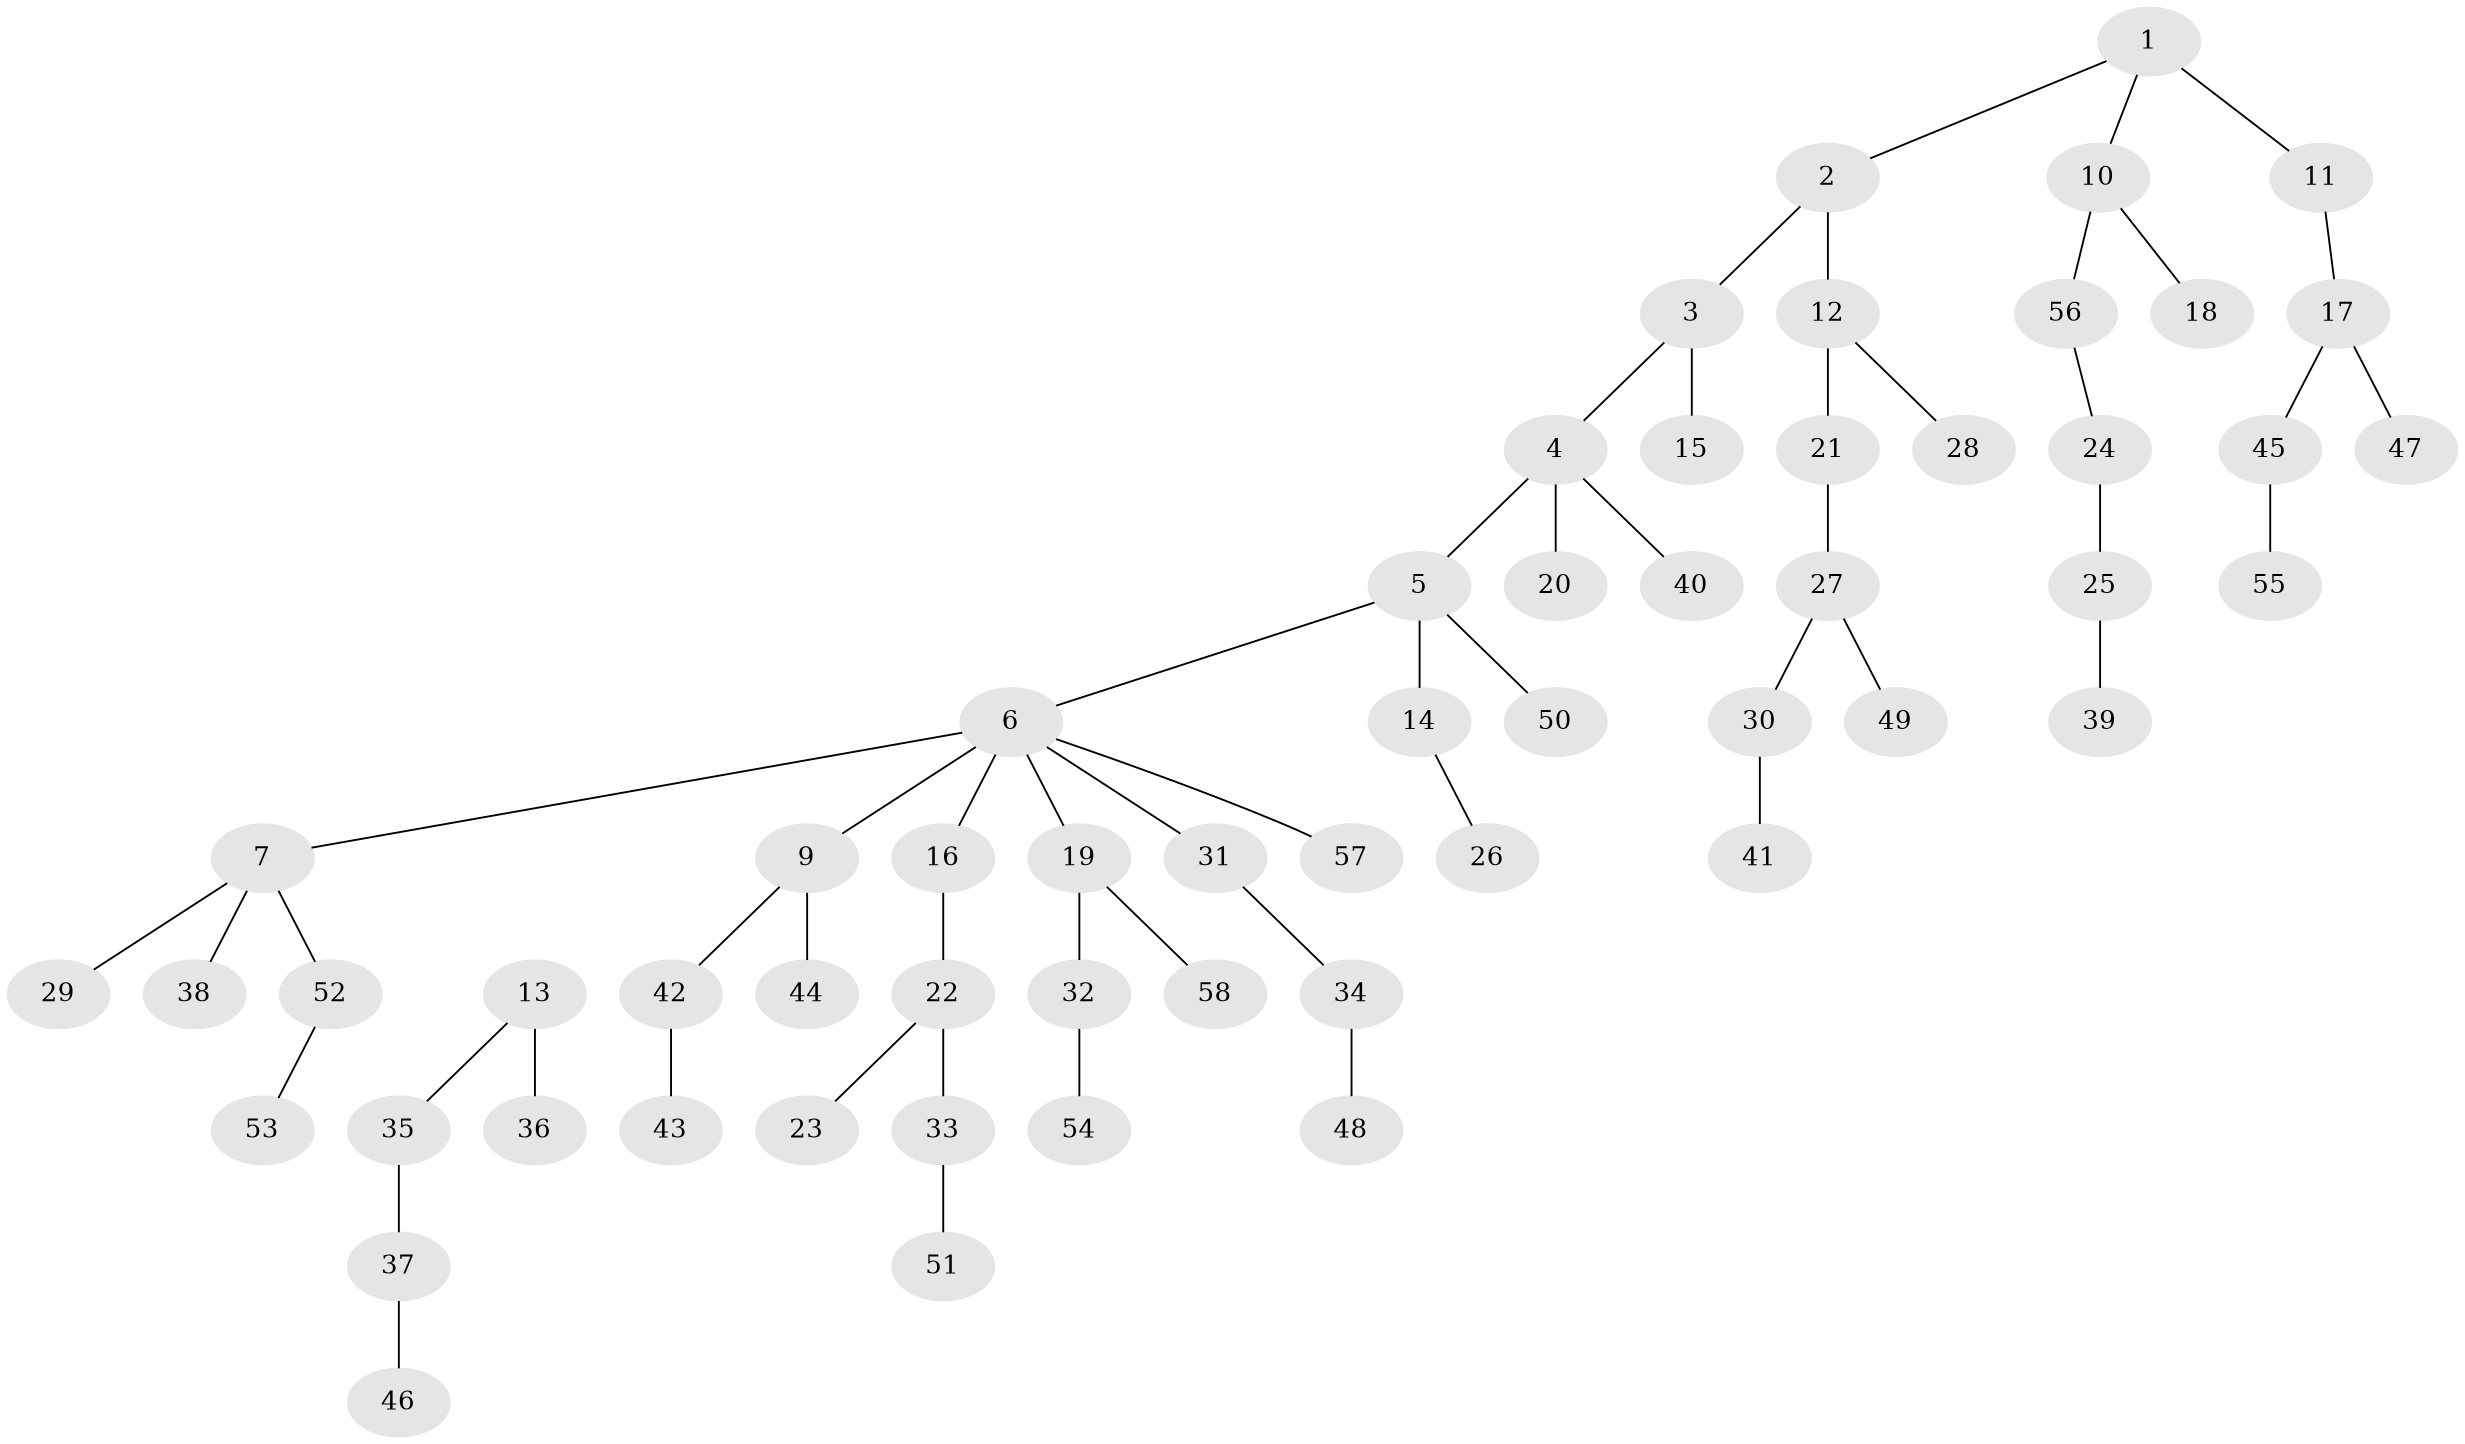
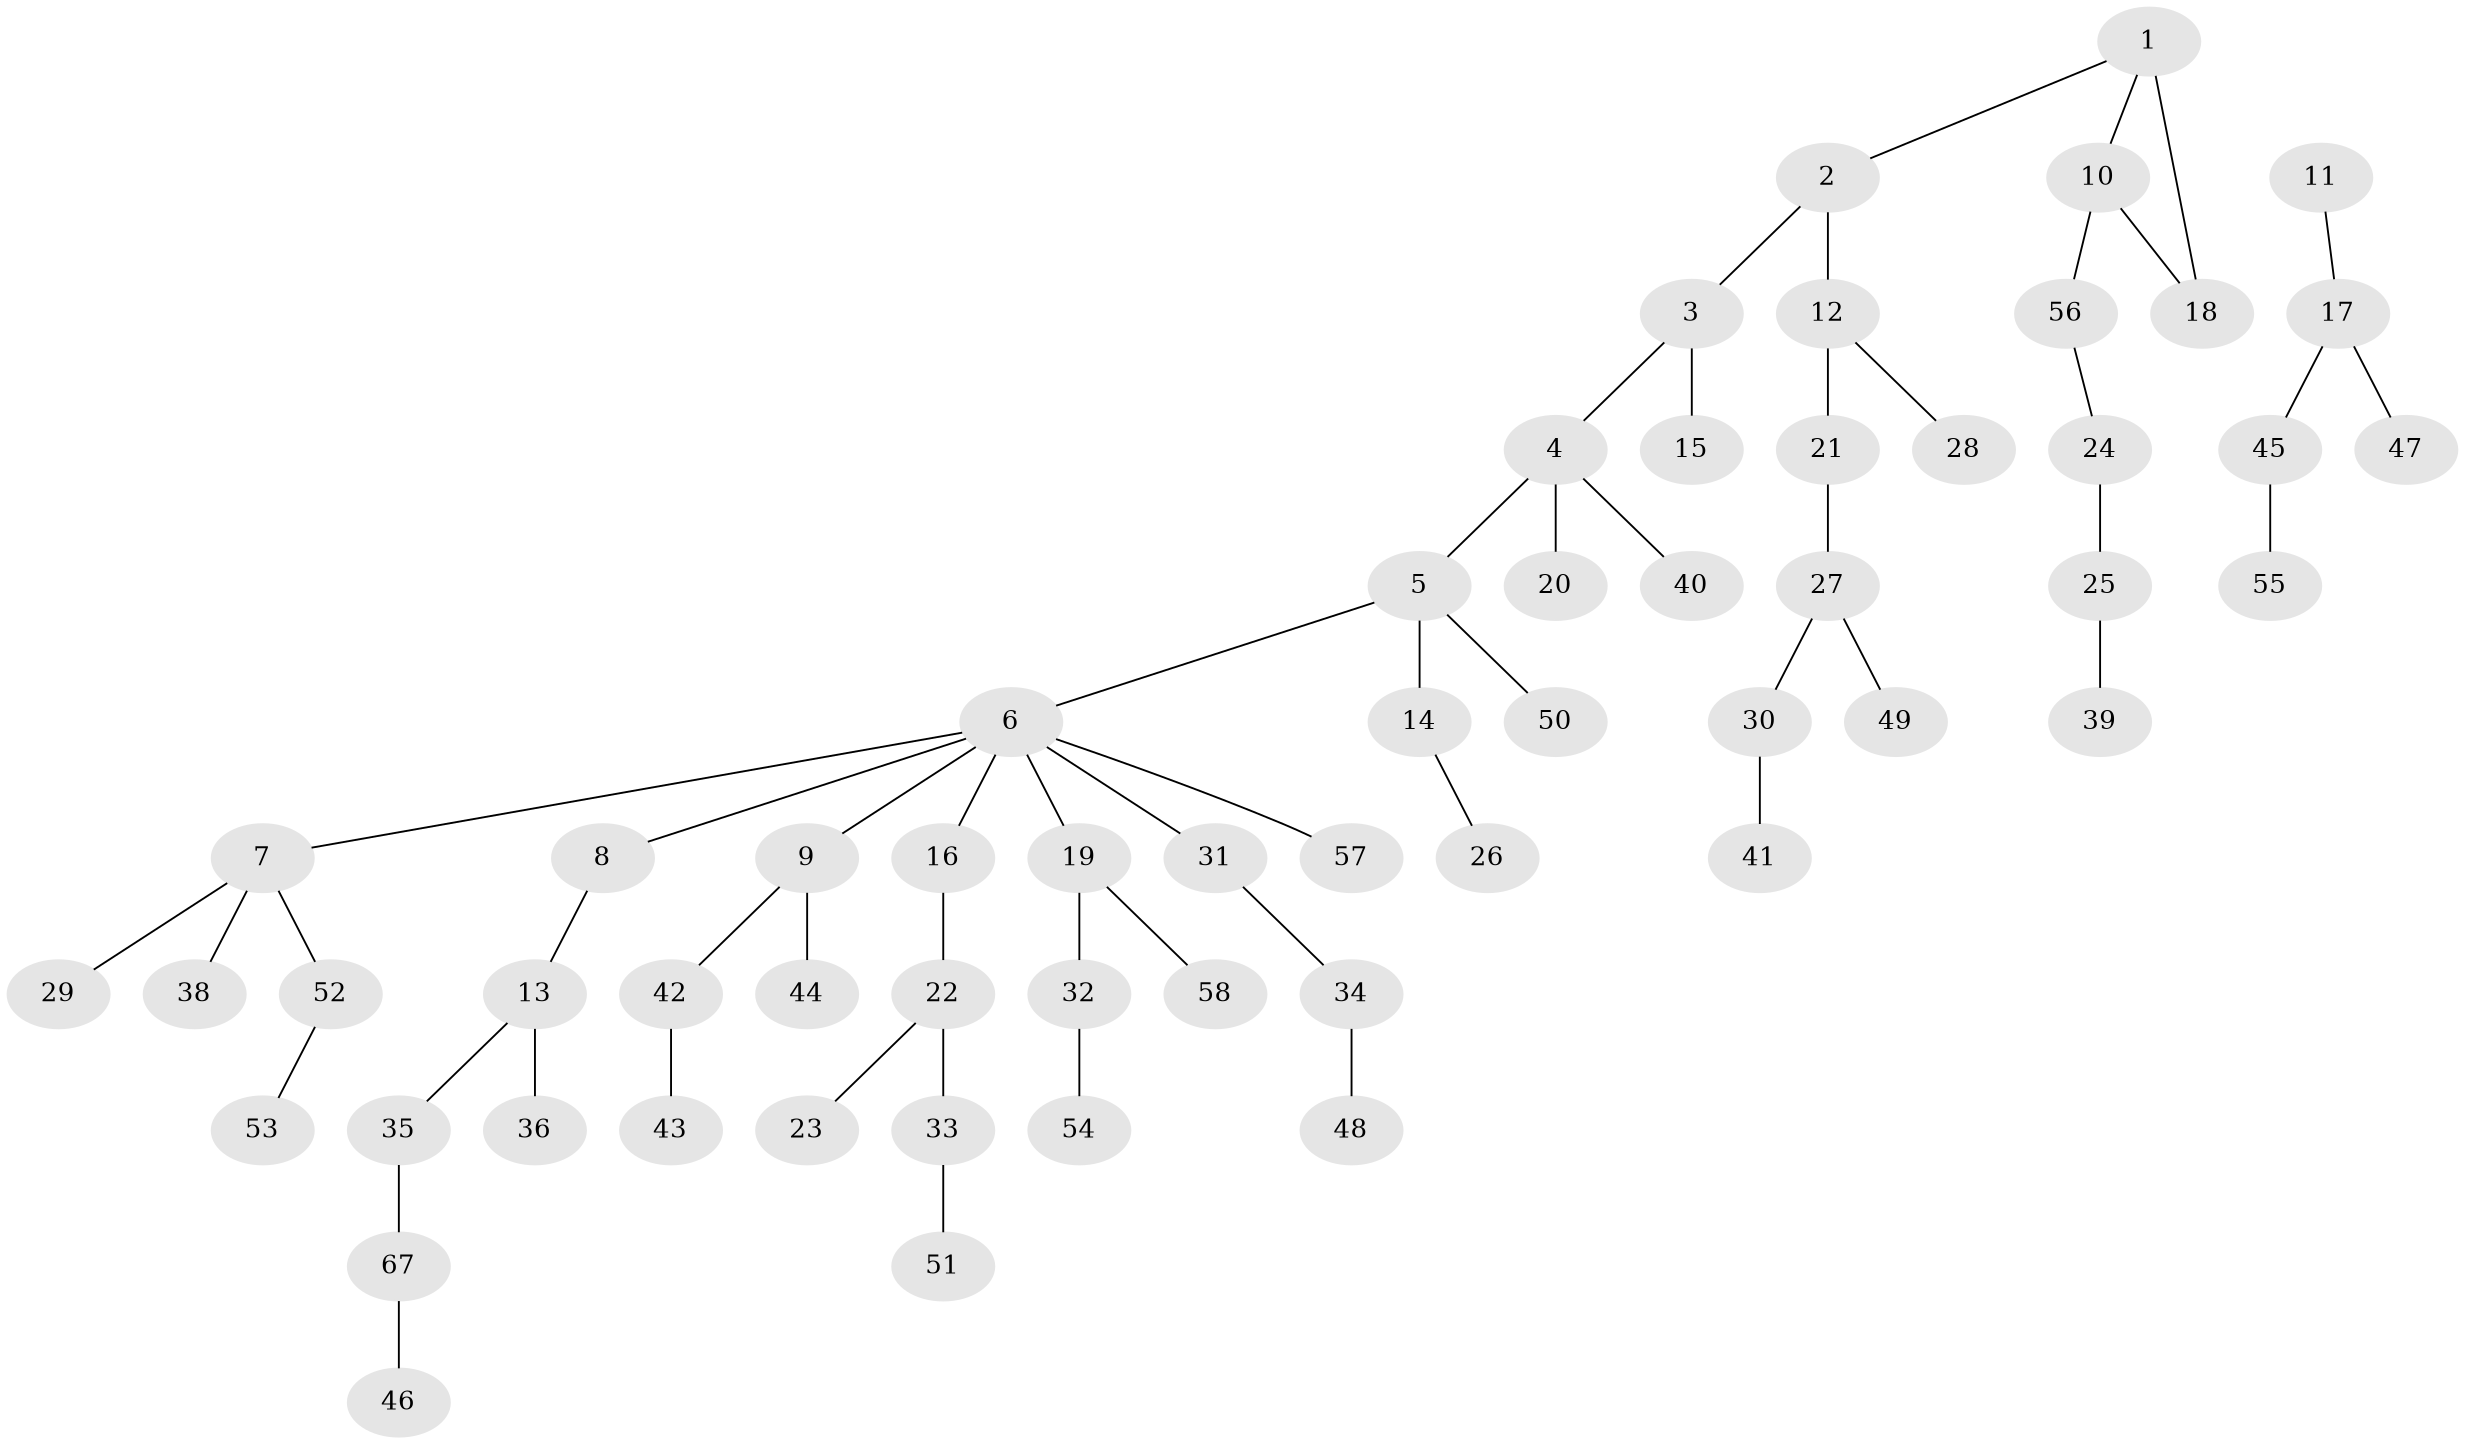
edge "1" -- "11": now "1" -- "18"
node "8": added
node "37": label "37" -> "67"
